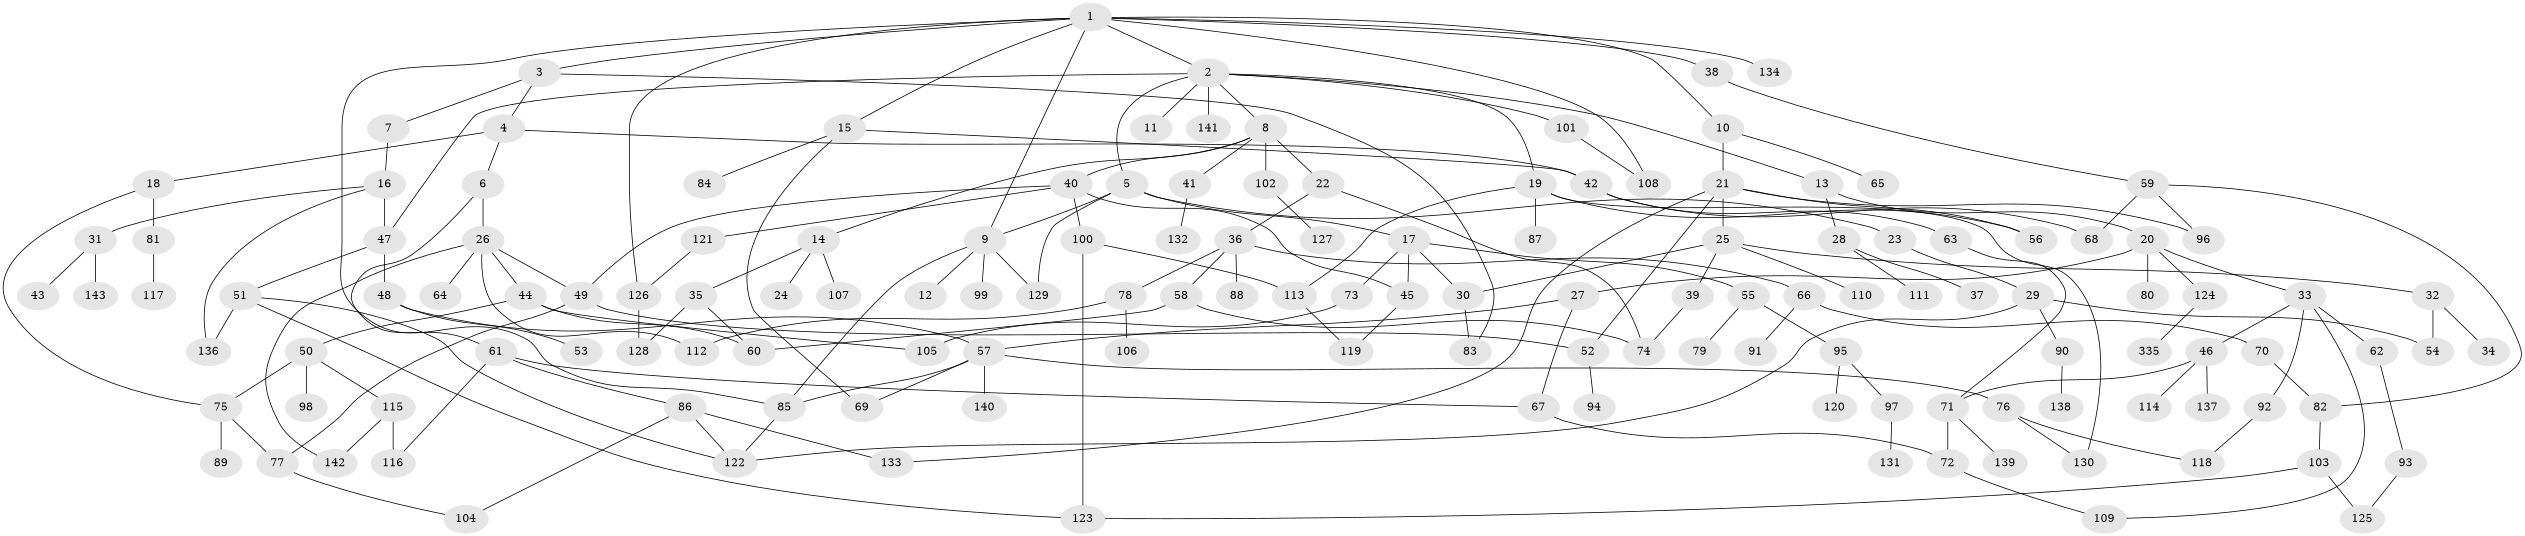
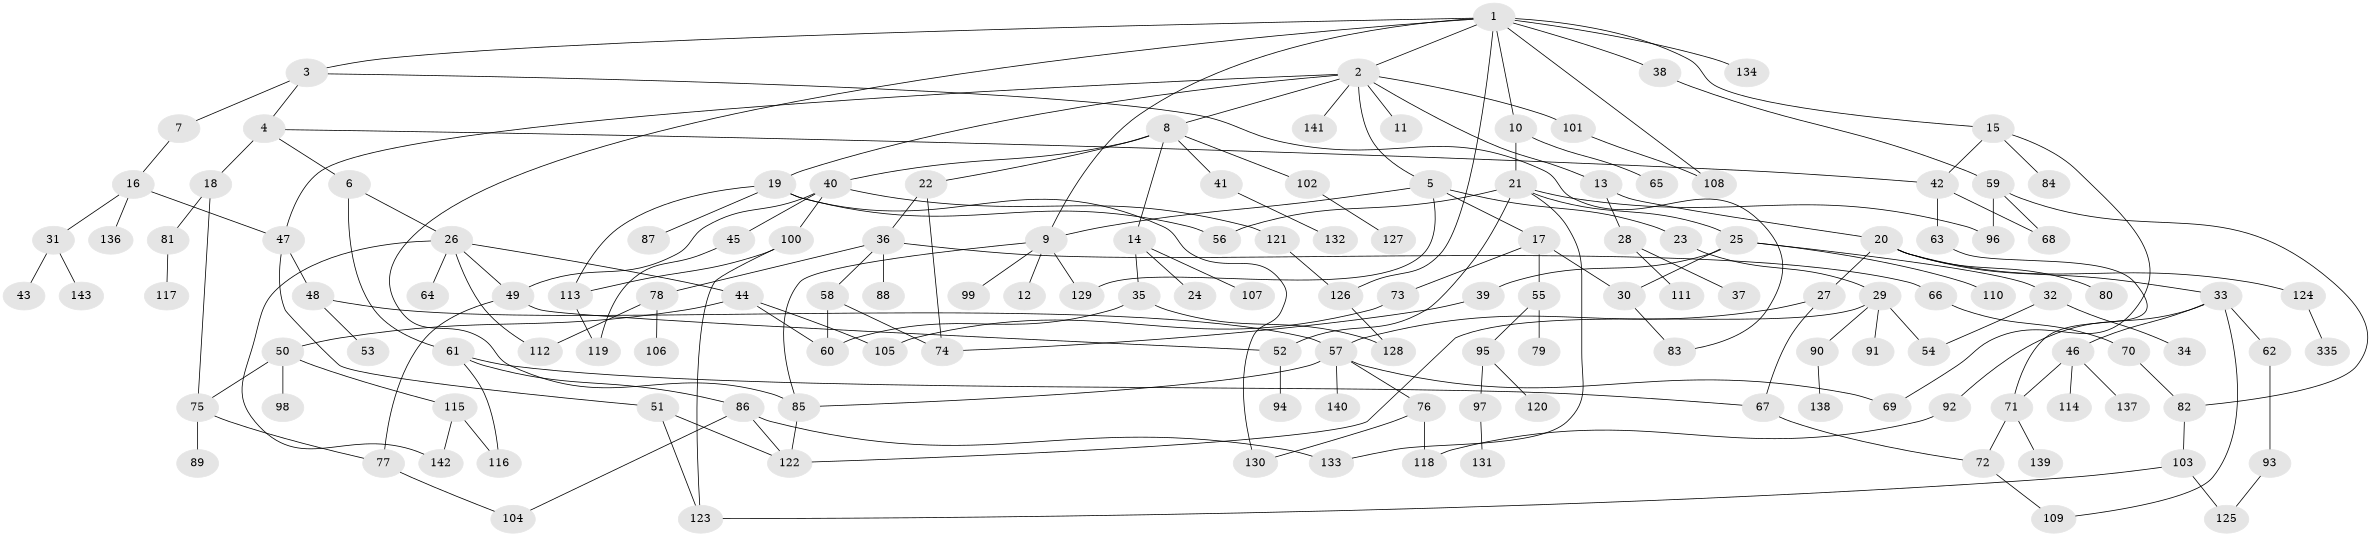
edge "17" -- "45": removed
edge "51" -- "136": removed
edge "66" -- "91": now "29" -- "91"
